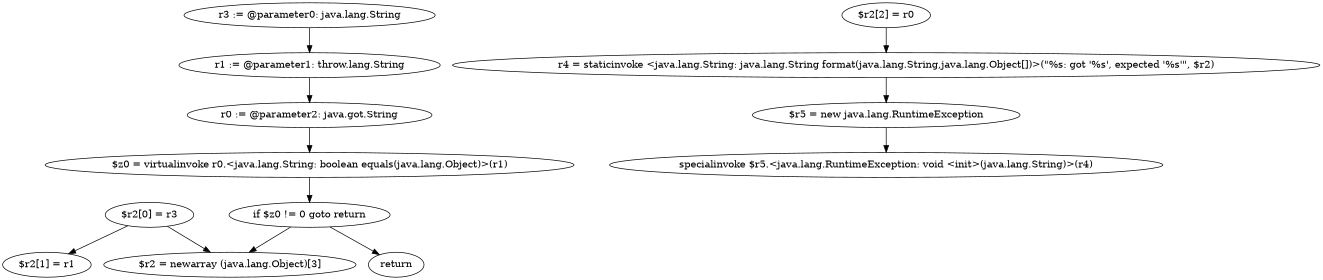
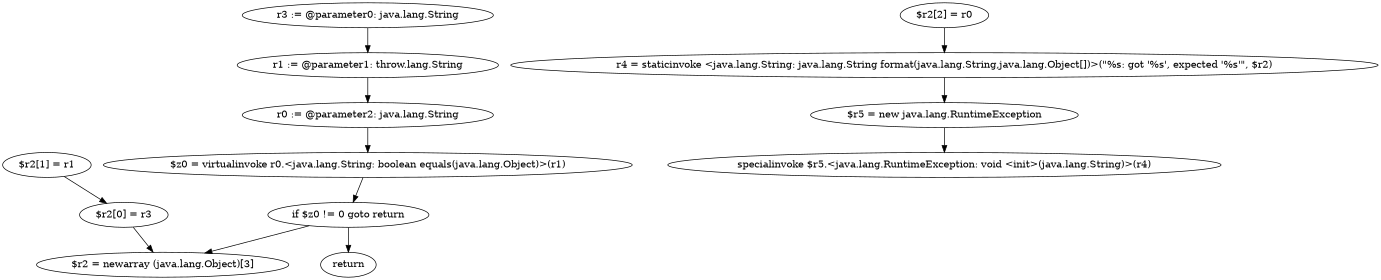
node "r0 := @parameter2: java.got.String": label "r0 := @parameter2: java.got.String" -> "r0 := @parameter2: java.lang.String"
edge "$r2[0] = r3" -> "$r2[1] = r1": reversed
